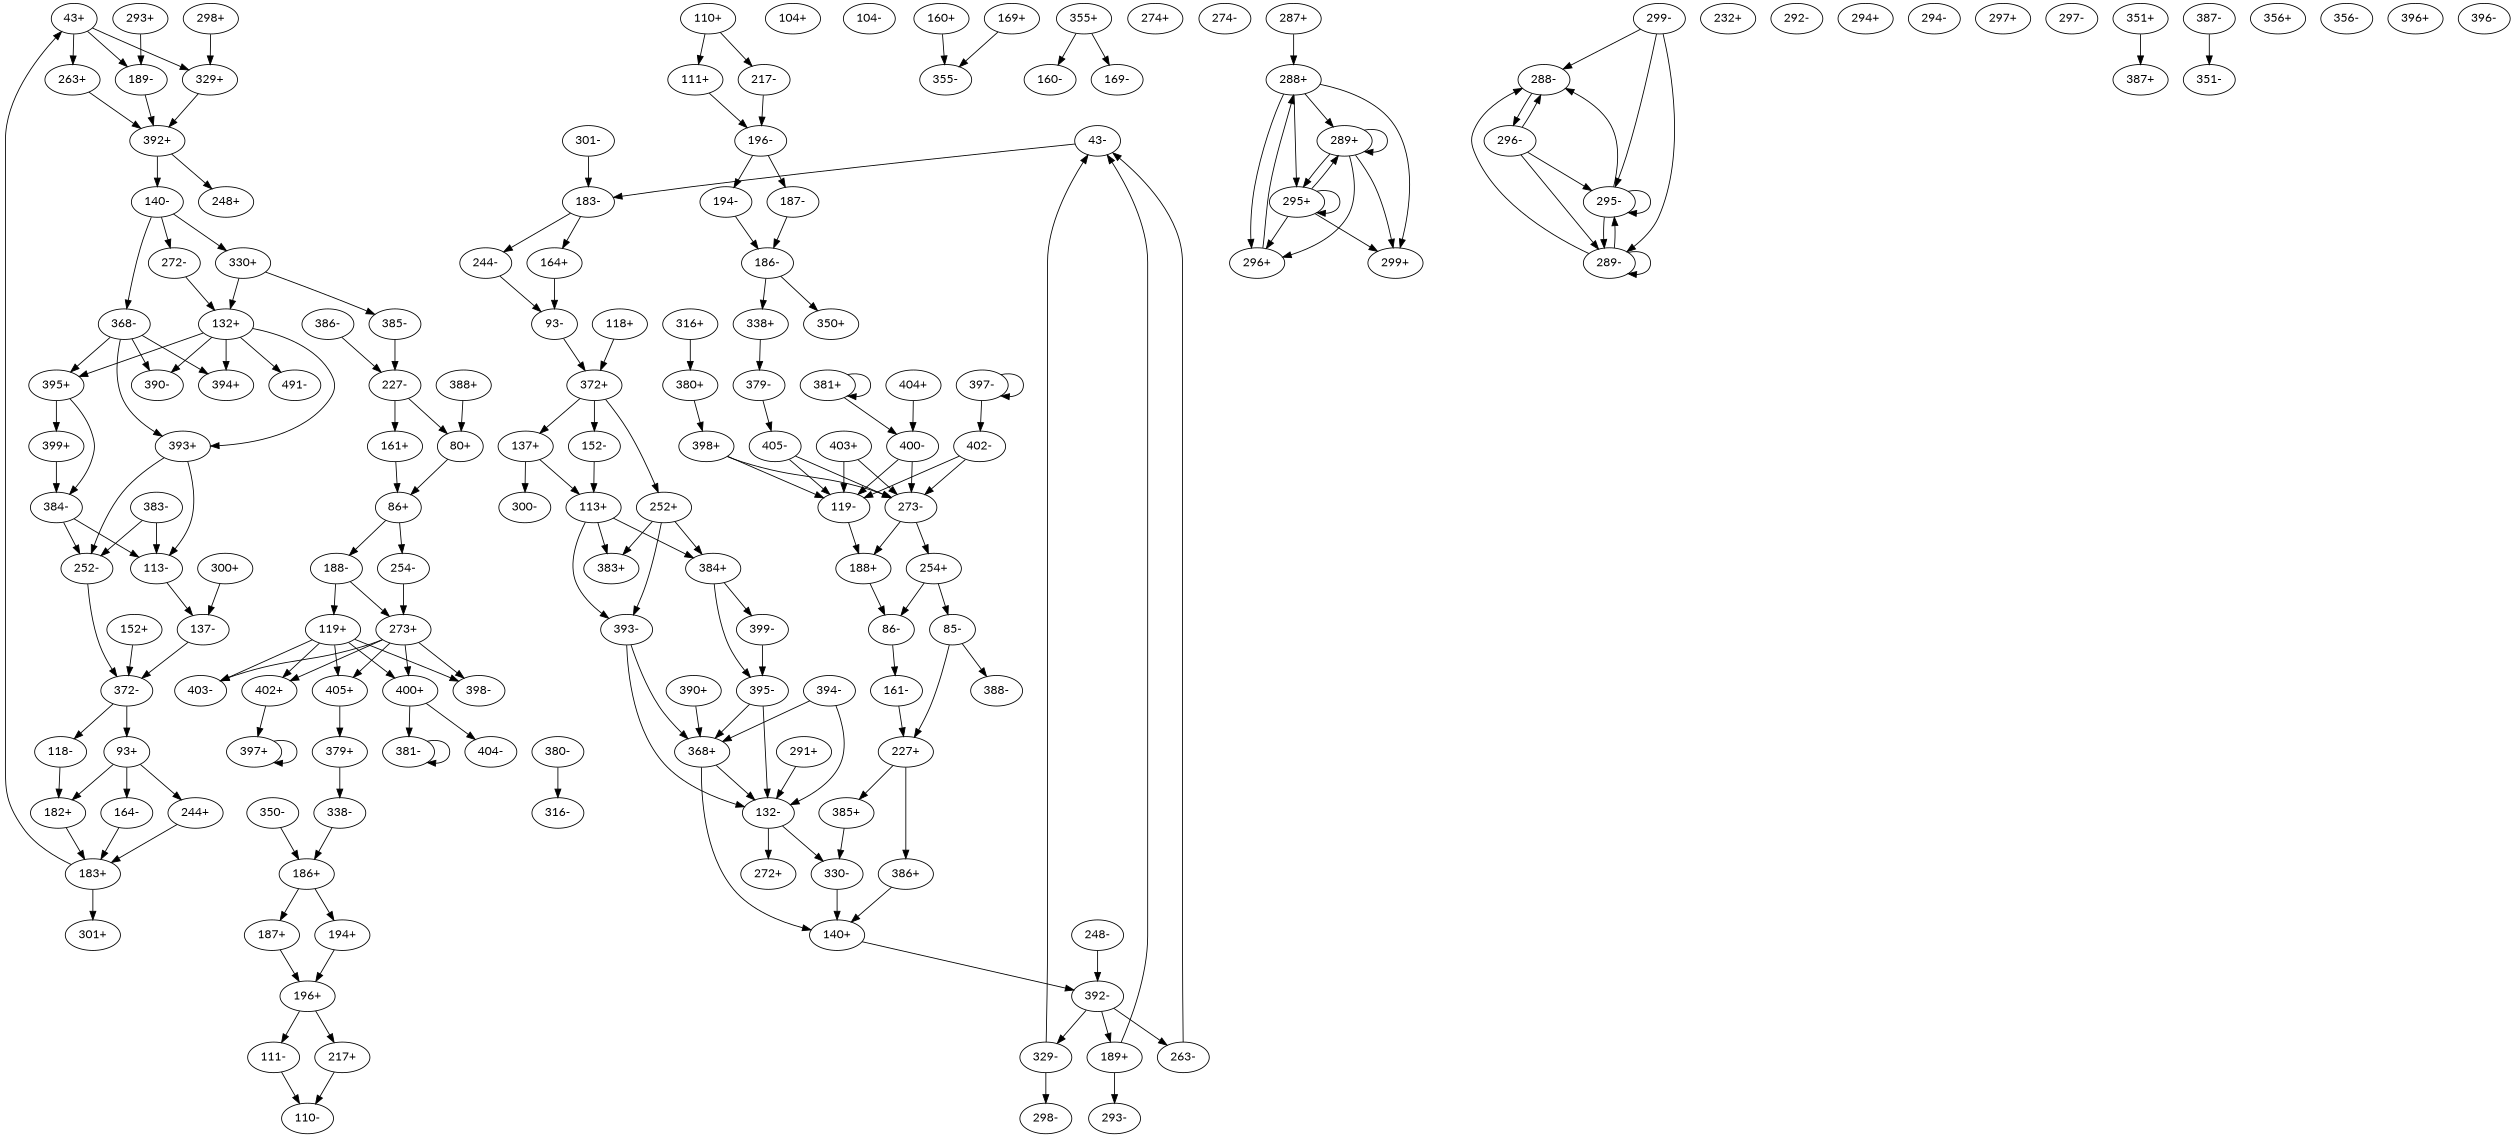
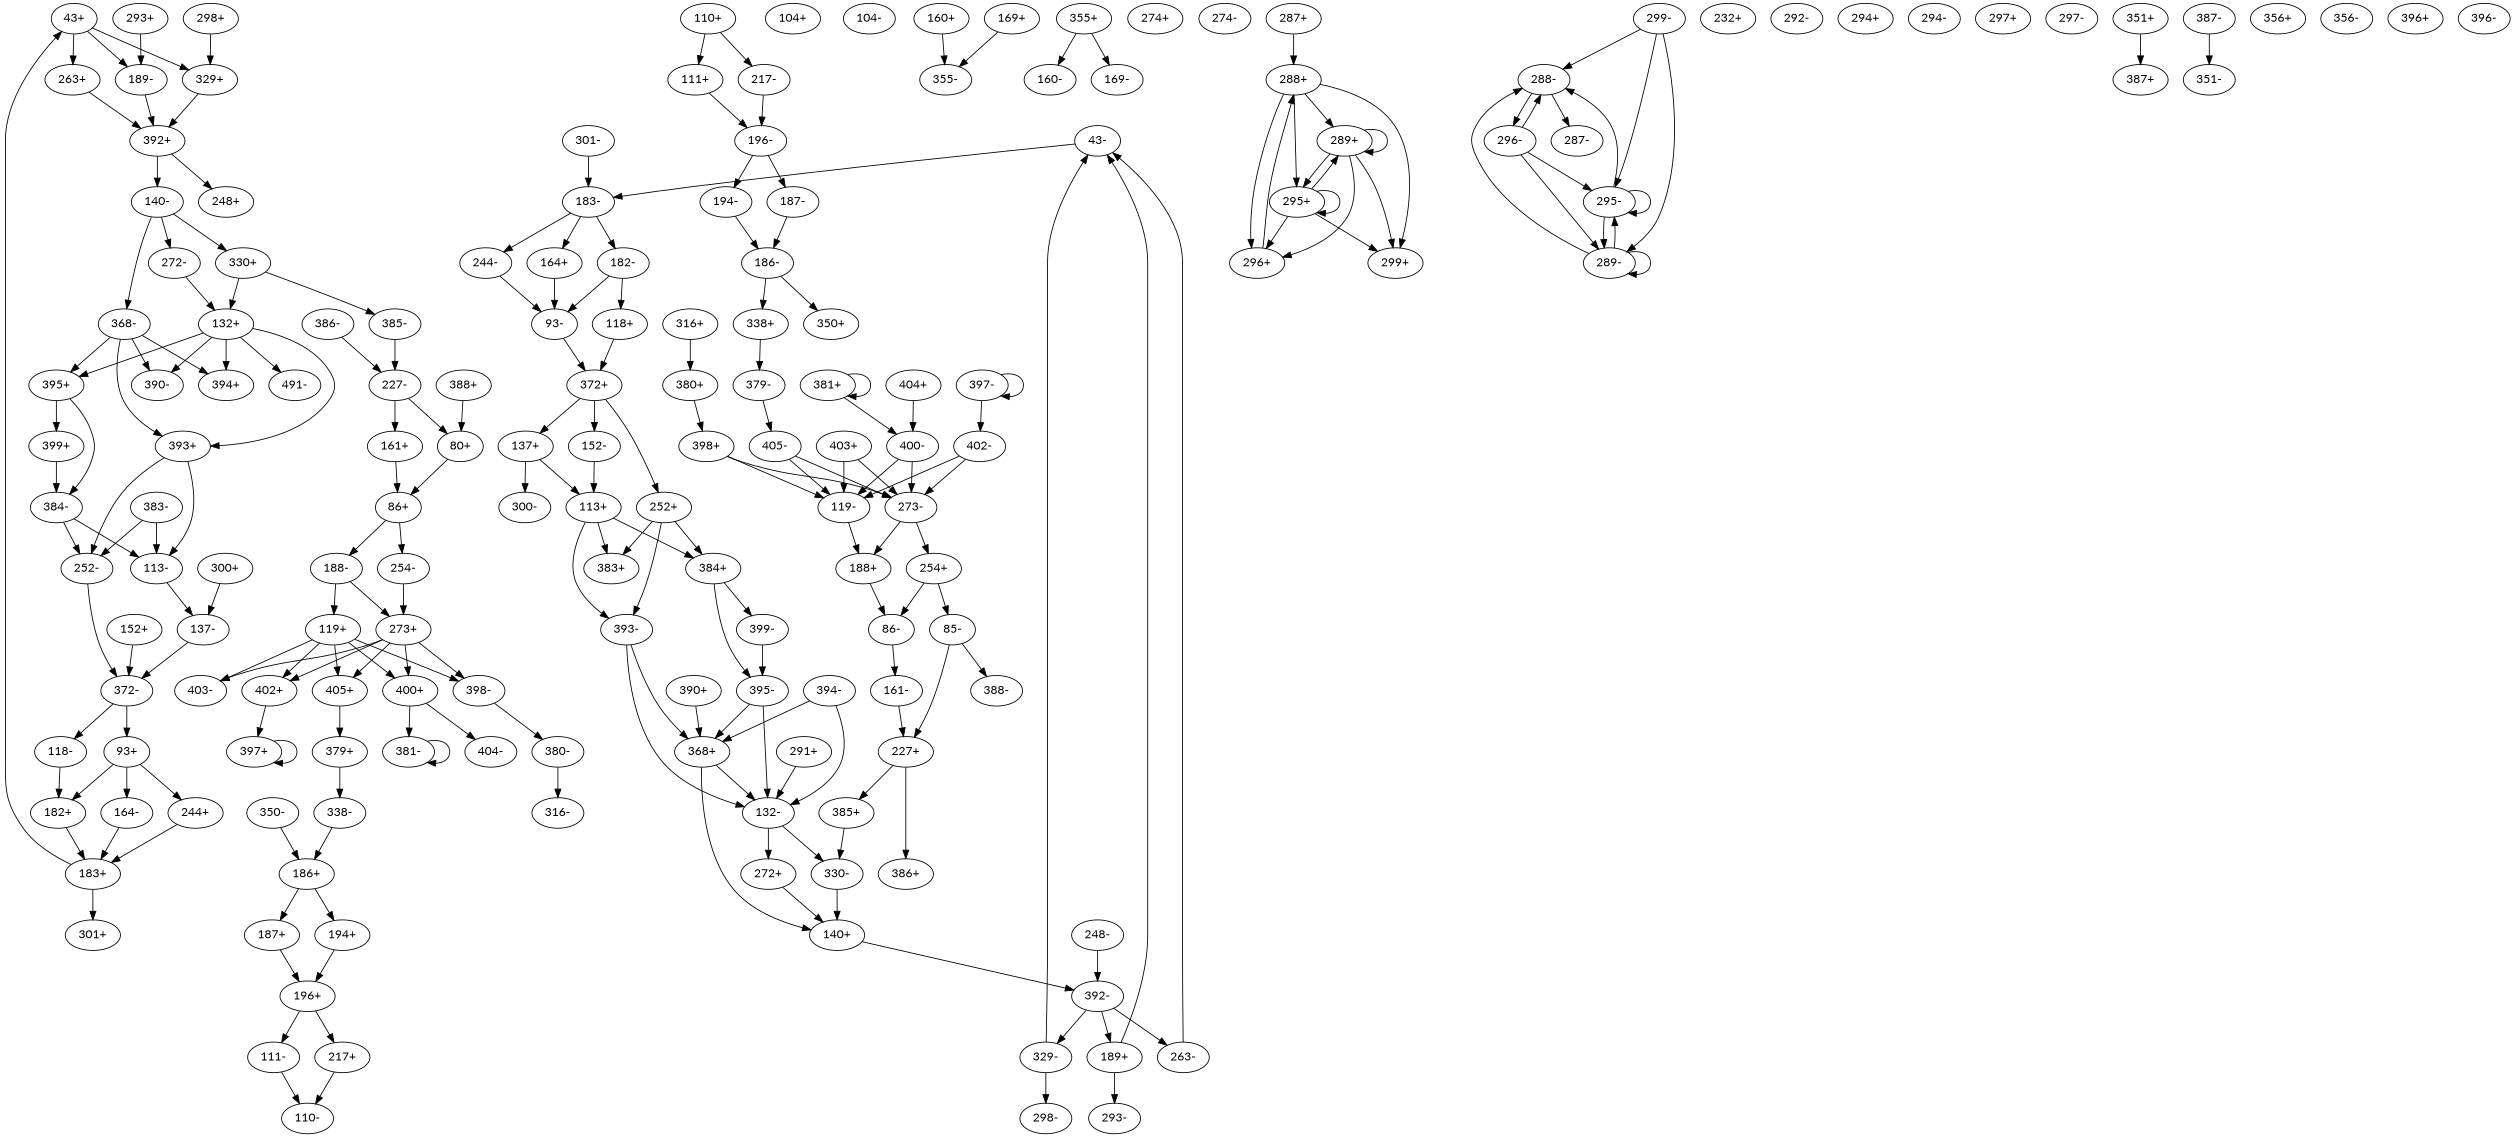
node "287-": added
node "182-": added
edge "398-" -> "380-": added
edge "386+" -> "140+": now "272+" -> "140+"
